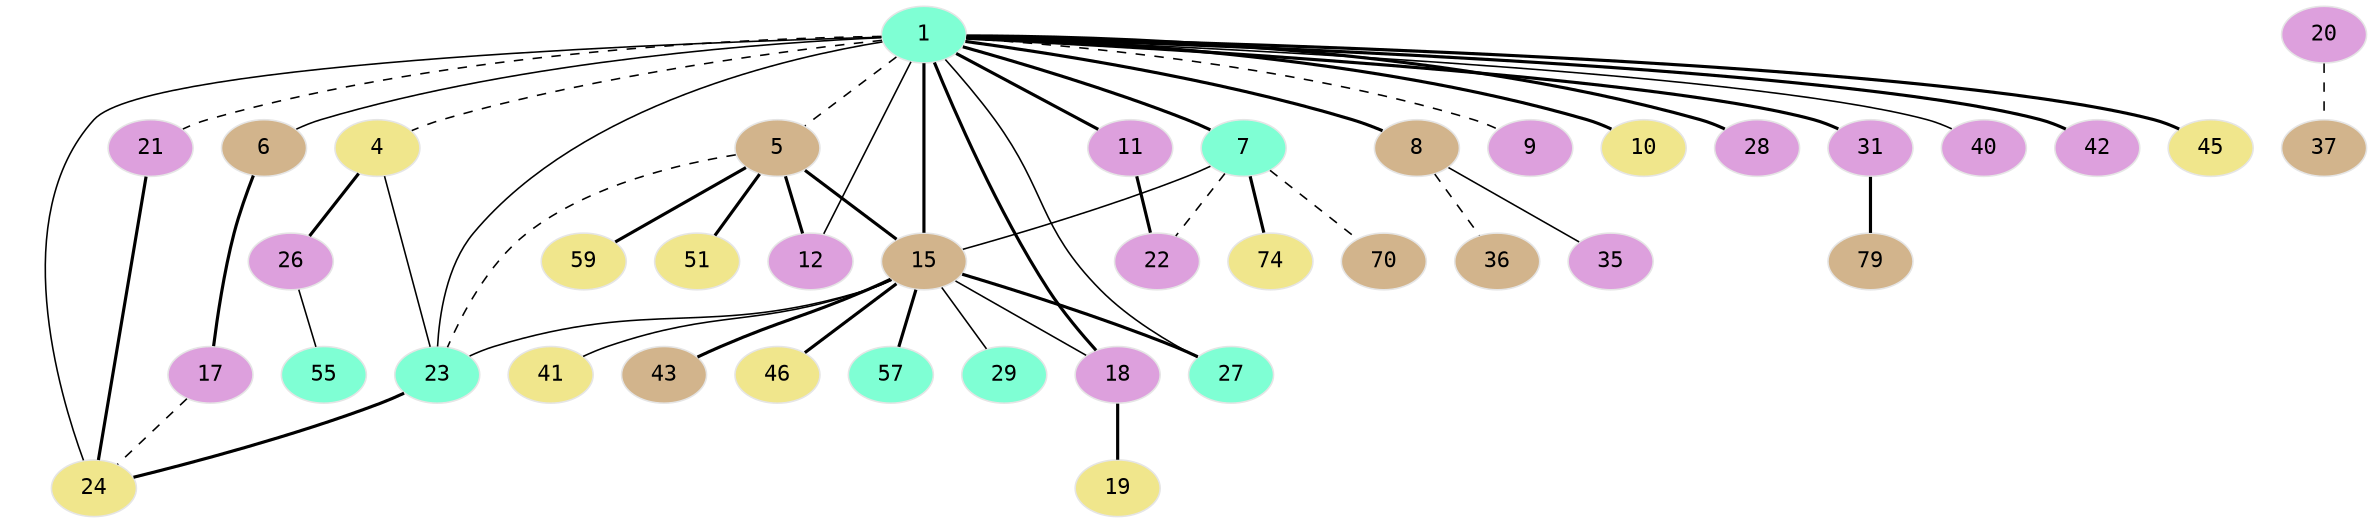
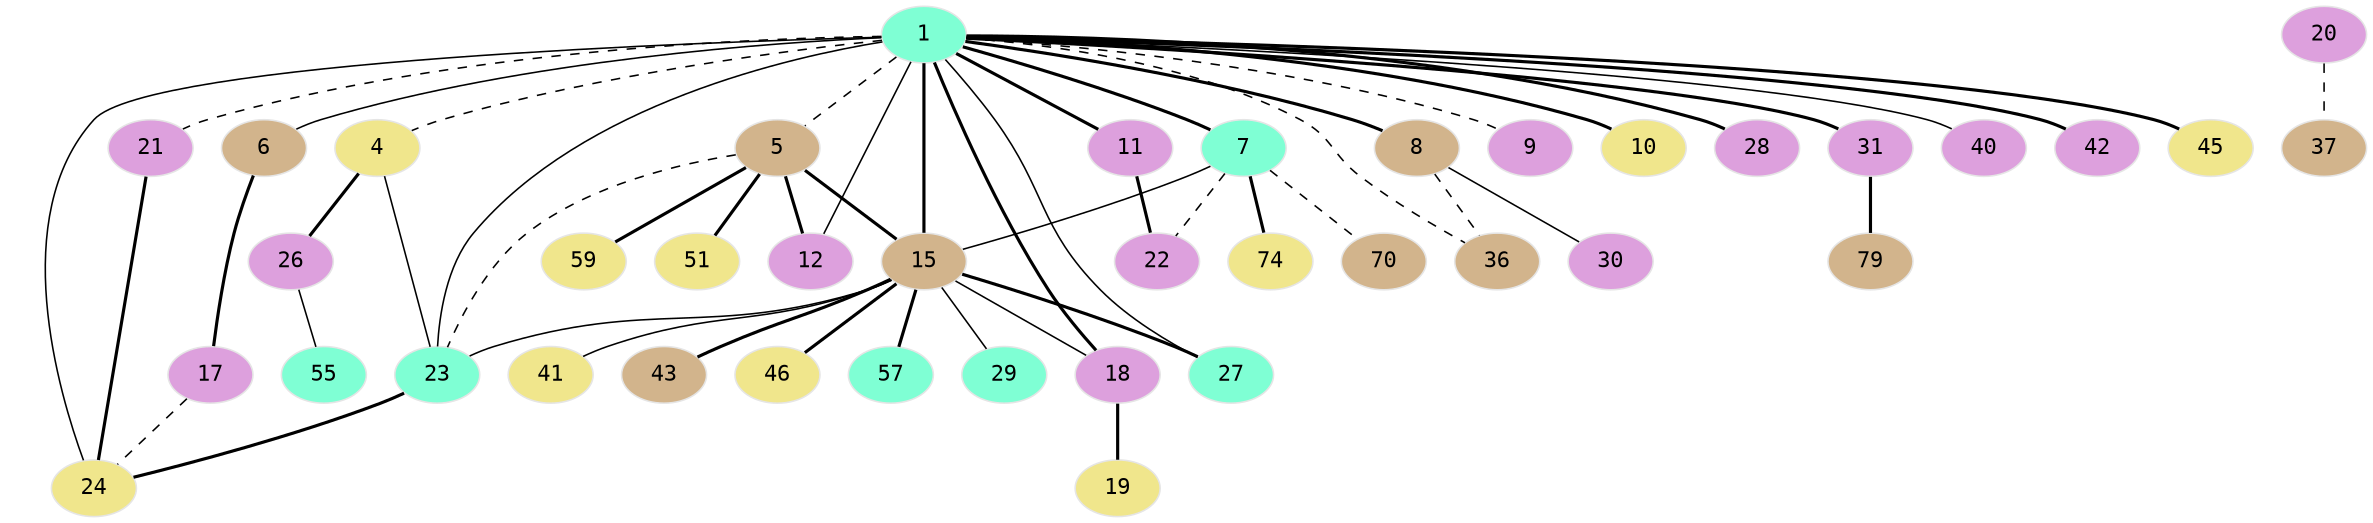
edge "1" -- "36": added
node "35": label "35" -> "30"
